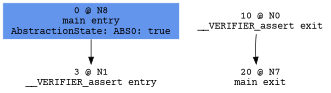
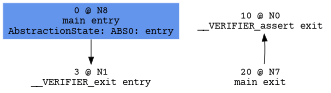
node "0 @ N8 main entry AbstractionState: ABS0: true": label "0 @ N8 main entry AbstractionState: ABS0: true" -> "0 @ N8 main entry AbstractionState: ABS0: entry"
edge "10 @ N0 __VERIFIER_assert exit" -> "20 @ N7 main exit": reversed
node "3 @ N1 __VERIFIER_assert entry": label "3 @ N1 __VERIFIER_assert entry" -> "3 @ N1 __VERIFIER_exit entry"
